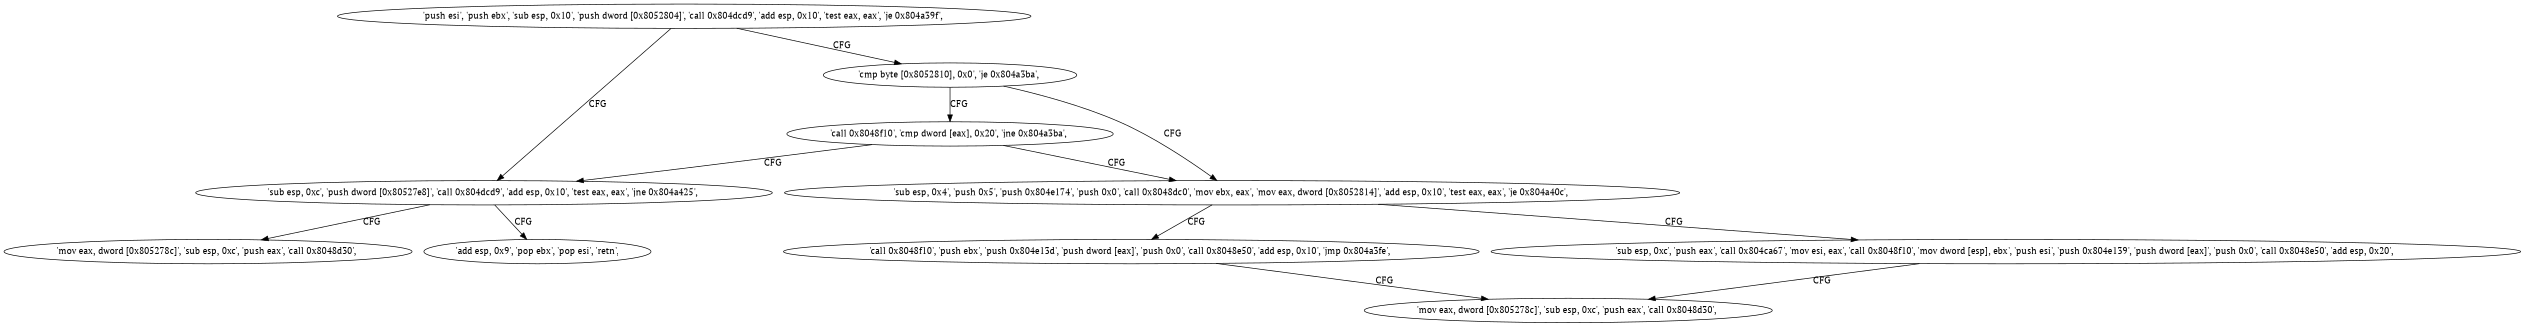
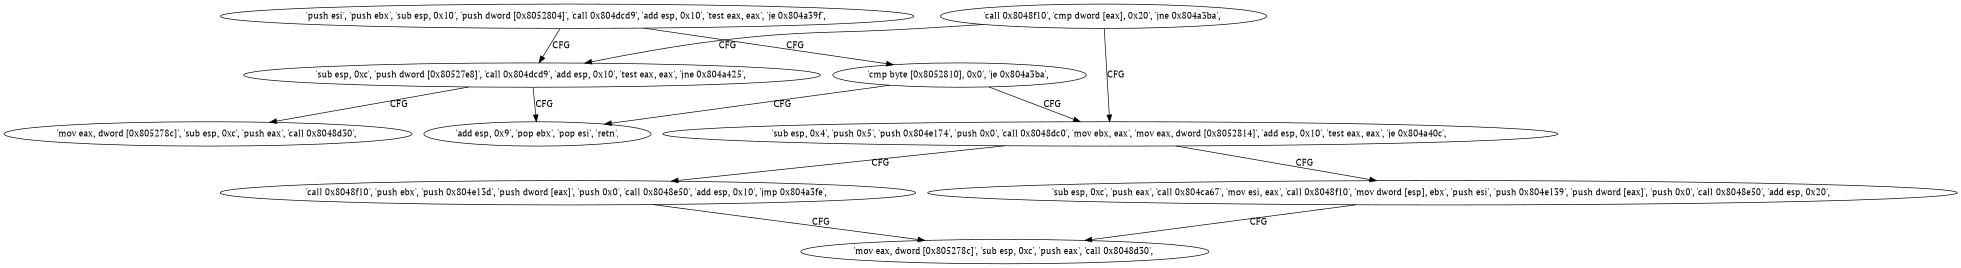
edge "'cmp byte [0x8052810], 0x0', 'je 0x804a3ba'," -> "'call 0x8048f10', 'cmp dword [eax], 0x20', 'jne 0x804a3ba',": now "'cmp byte [0x8052810], 0x0', 'je 0x804a3ba'," -> "'add esp, 0x9', 'pop ebx', 'pop esi', 'retn',"
